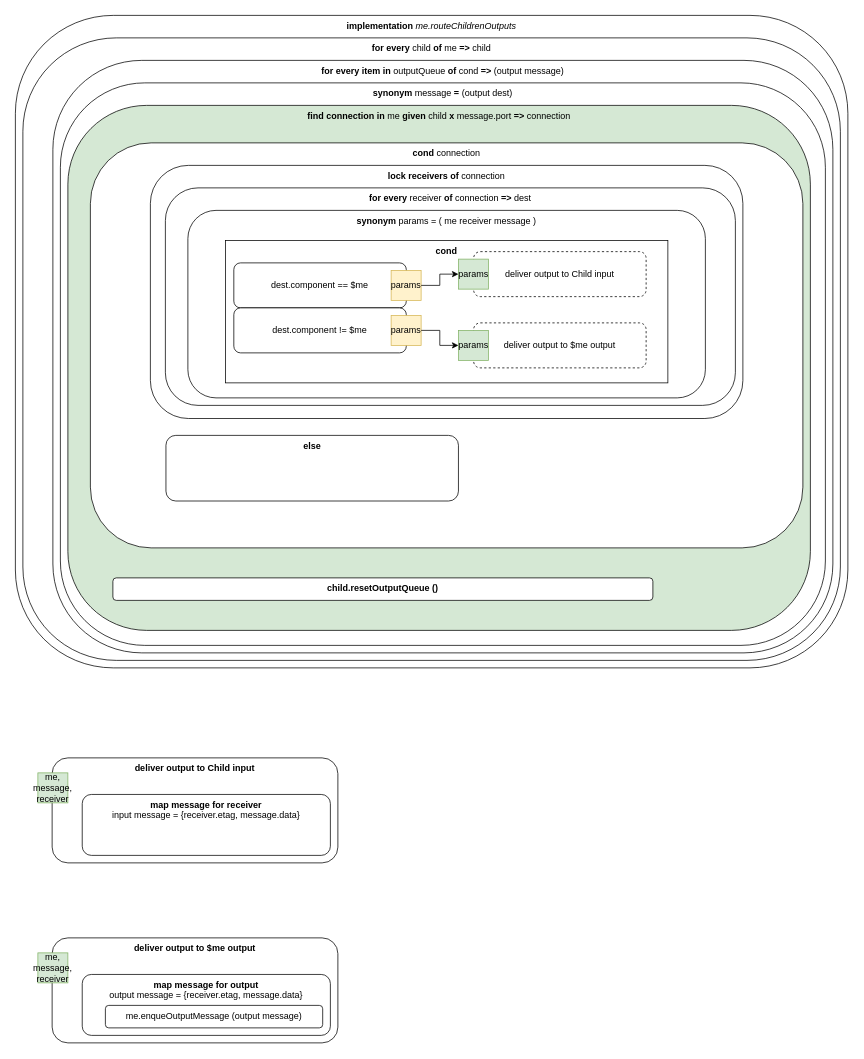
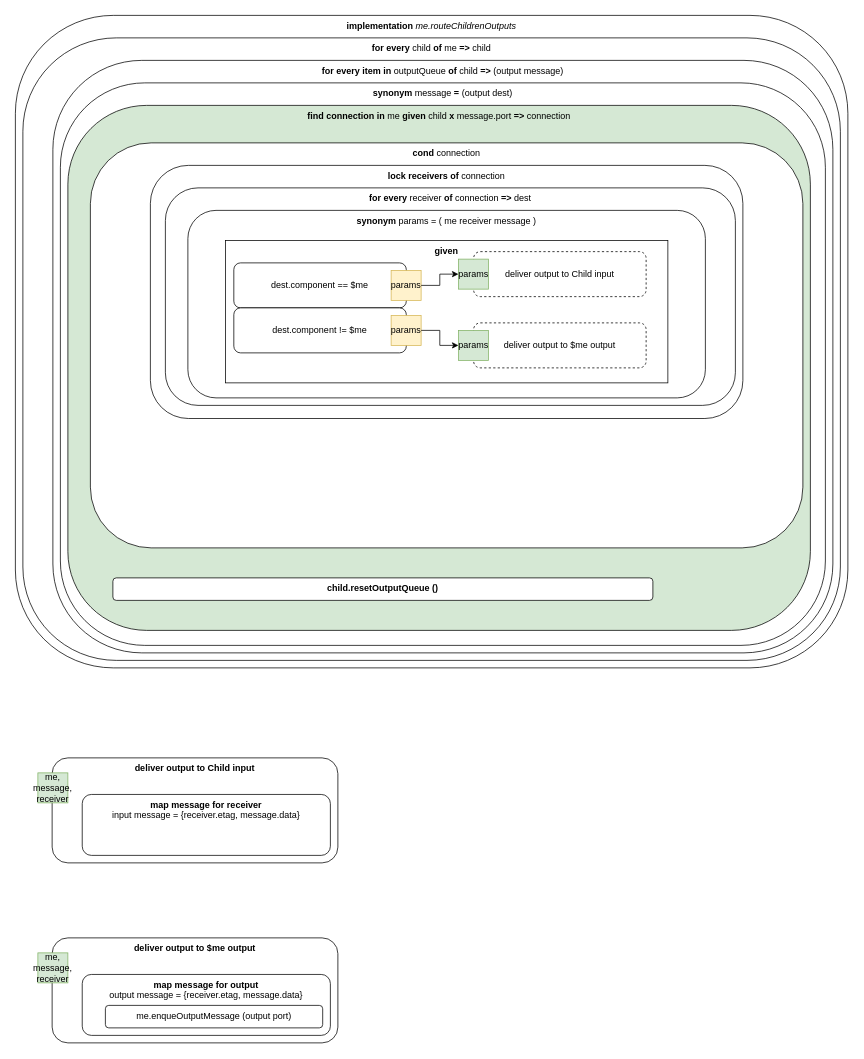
node "for every item in outputQueue of cond => (output message)": label "for every item in outputQueue of cond => (output message)" -> "for every item in outputQueue of child => (output message)"
node "cond": label "cond" -> "given"
node "else": removed
node "me.enqueOutputMessage (output message)": label "me.enqueOutputMessage (output message)" -> "me.enqueOutputMessage (output port)"
